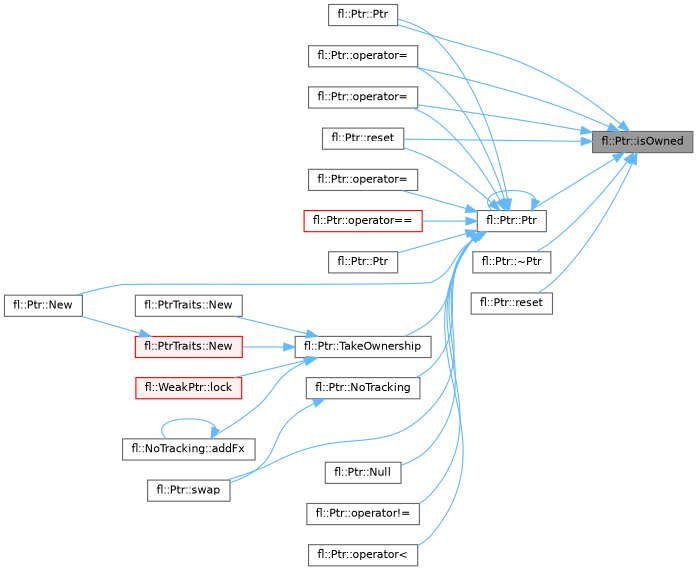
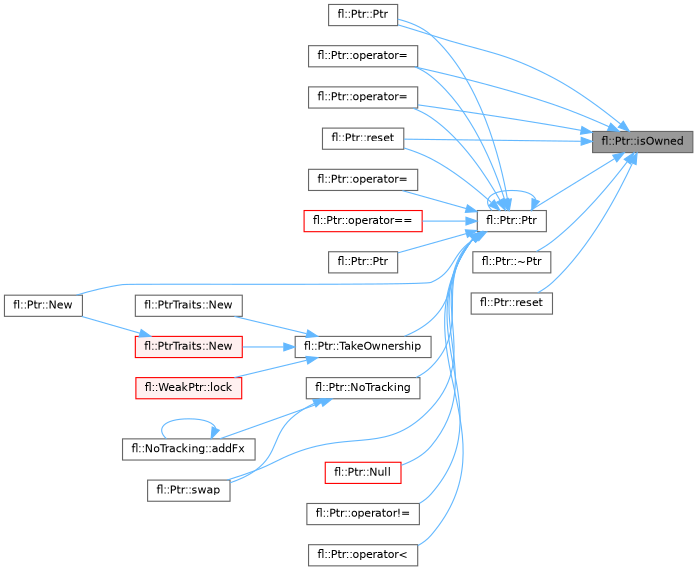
edge "fl::NoTracking::addFx" -> "fl::Ptr::TakeOwnership": now "fl::NoTracking::addFx" -> "fl::Ptr::NoTracking"
node "fl::Ptr::Null": color grey40 -> red
